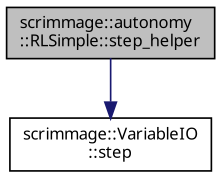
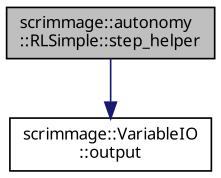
node "scrimmage::VariableIO ::step": label "scrimmage::VariableIO ::step" -> "scrimmage::VariableIO ::output"
